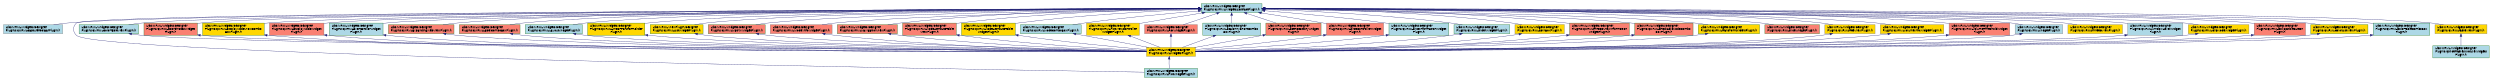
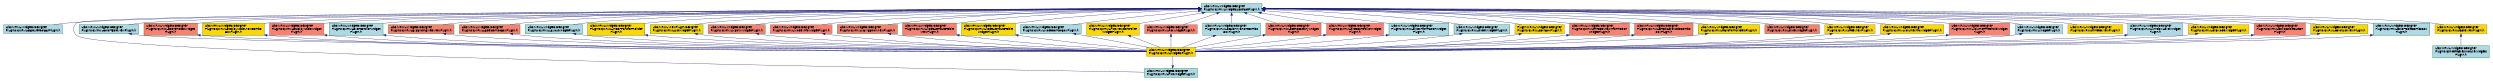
node "Libs/MRML/Widgets/Designer Plugins/qMRMLSpinBoxPlugin.h": label "Libs/MRML/Widgets/Designer Plugins/qMRMLSpinBoxPlugin.h" -> "Plugin/MRML/Widgets/Designer Plugins/qMRMLSpinBoxPlugin.h"
edge "Libs/MRML/Widgets/Designer Plugins/qMRMLPlotWidgetPlugin.h" -> "Libs/MRML/Widgets/Designer Plugins/qMRMLWidgetsPlugin.h": reversed
